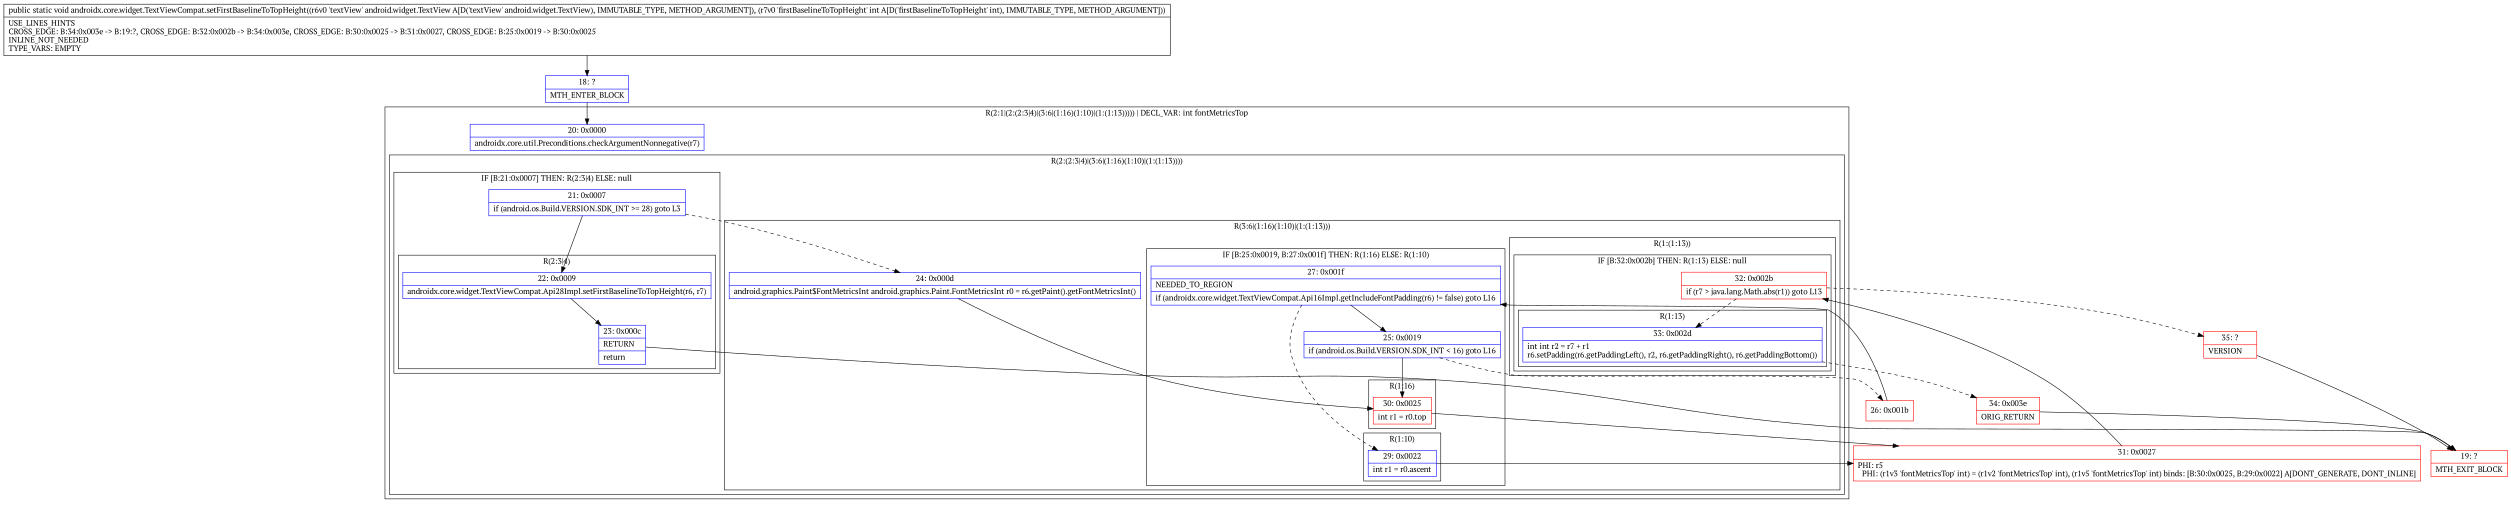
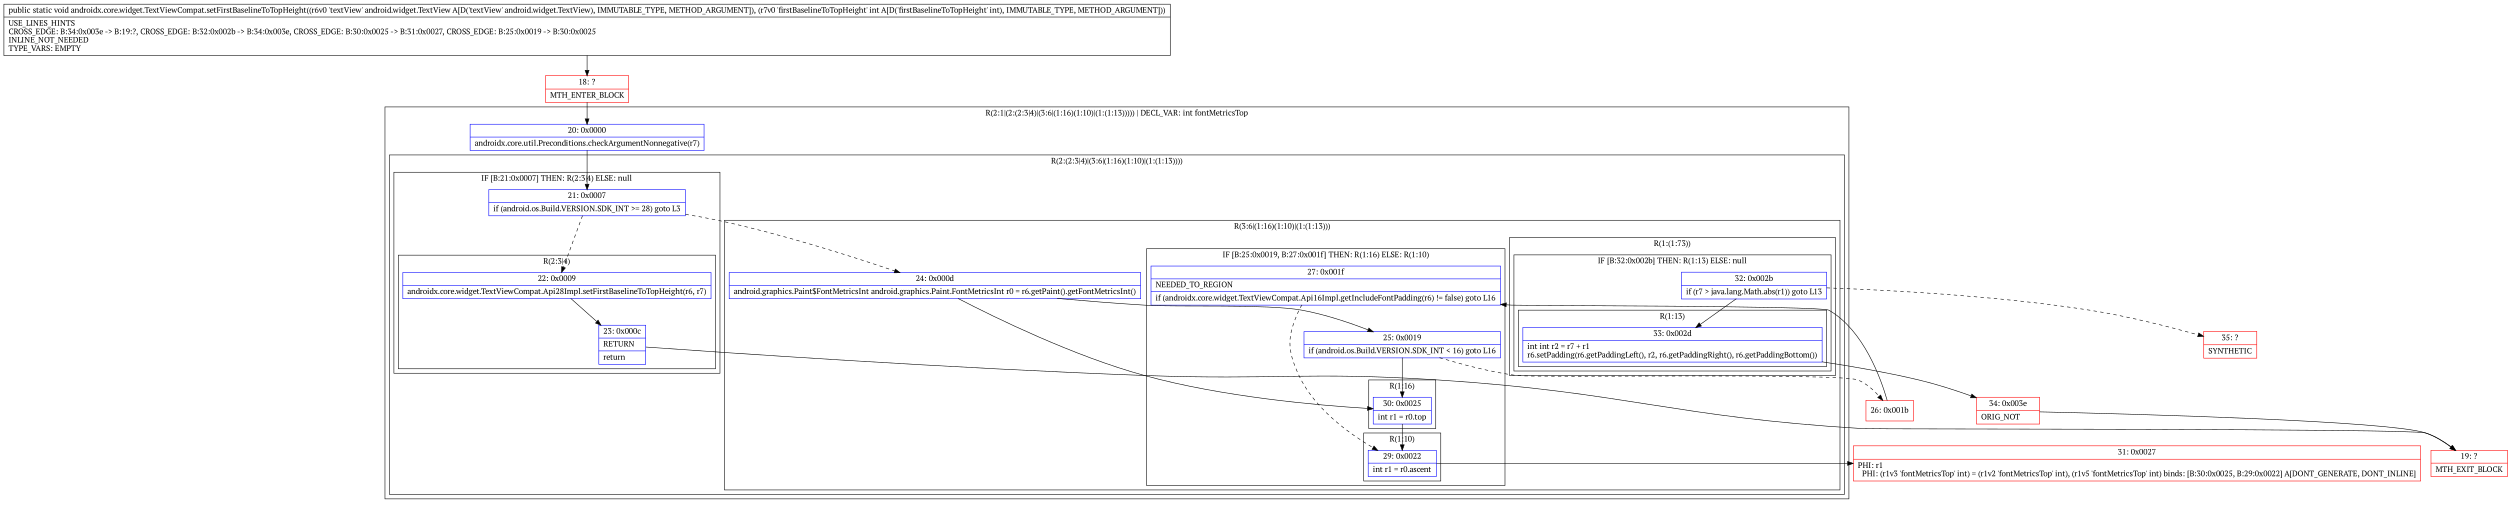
node "18: ?": color blue -> red
edge "20: 0x0000" -> "21: 0x0007": added
edge "21: 0x0007" -> "22: 0x0009": style solid -> dashed
cluster "R(1:(1:13))": label "R(1:(1:13))" -> "R(1:(1:73))"
node "32: 0x002b": color red -> blue
edge "32: 0x002b" -> "33: 0x002d": style dashed -> solid
edge "27: 0x001f" -> "25: 0x0019": now "24: 0x000d" -> "25: 0x0019"
edge "31: 0x0027" -> "32: 0x002b": removed
node "35: ?": text "VERSION" -> "SYNTHETIC"
edge "33: 0x002d" -> "34: 0x003e": style dashed -> solid
edge "35: ?" -> "19: ?": removed
node "30: 0x0025": color red -> blue
node "34: 0x003e": text "ORIG_RETURN" -> "ORIG_NOT"
edge "30: 0x0025" -> "31: 0x0027": now "30: 0x0025" -> "29: 0x0022"
node "31: 0x0027": text "PHI: r5" -> "PHI: r1"
